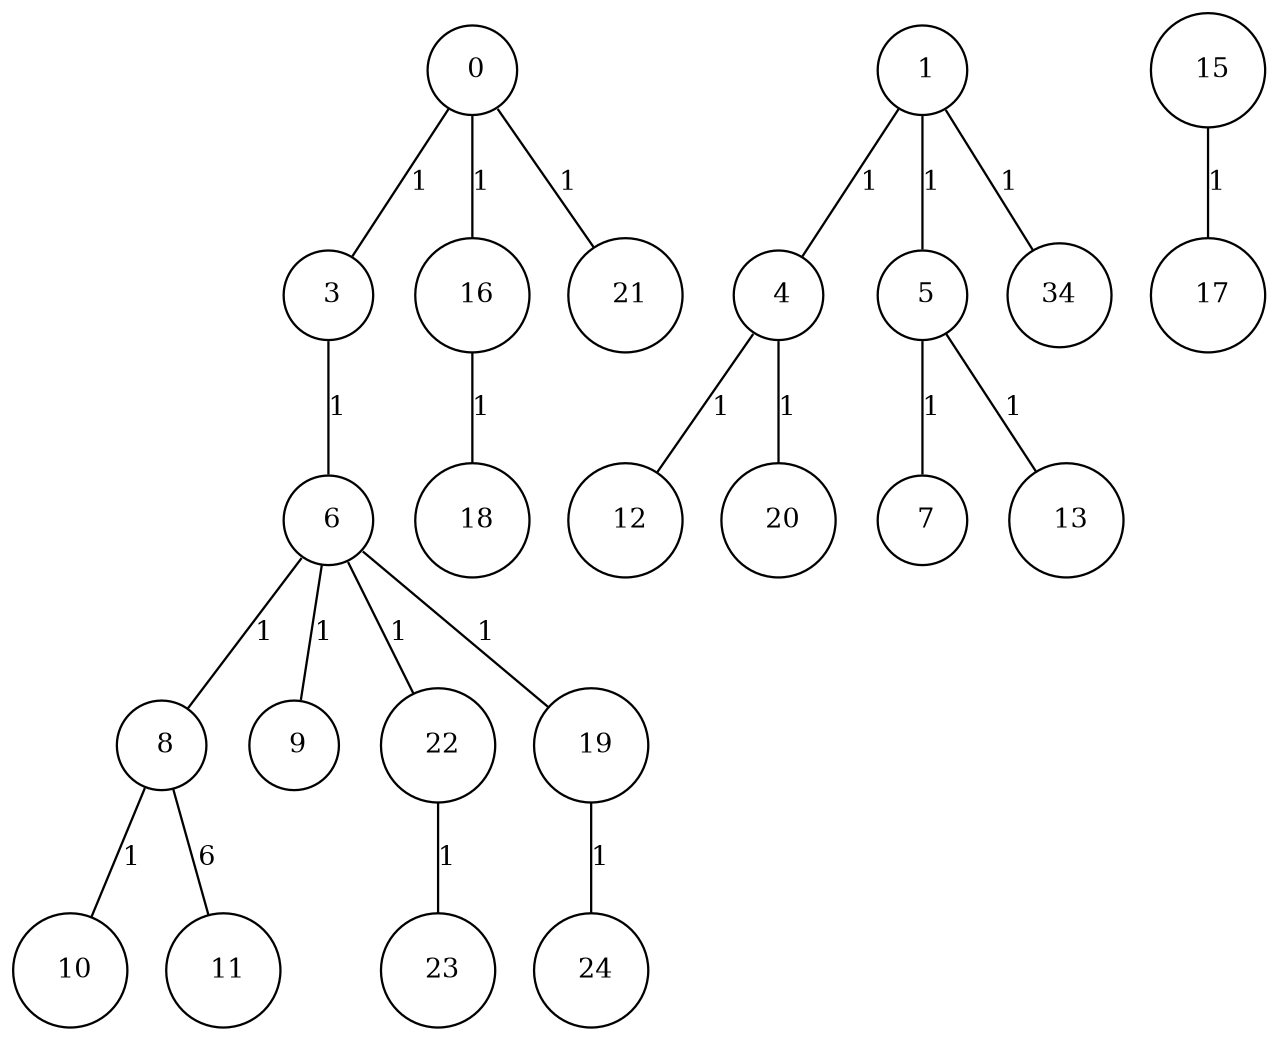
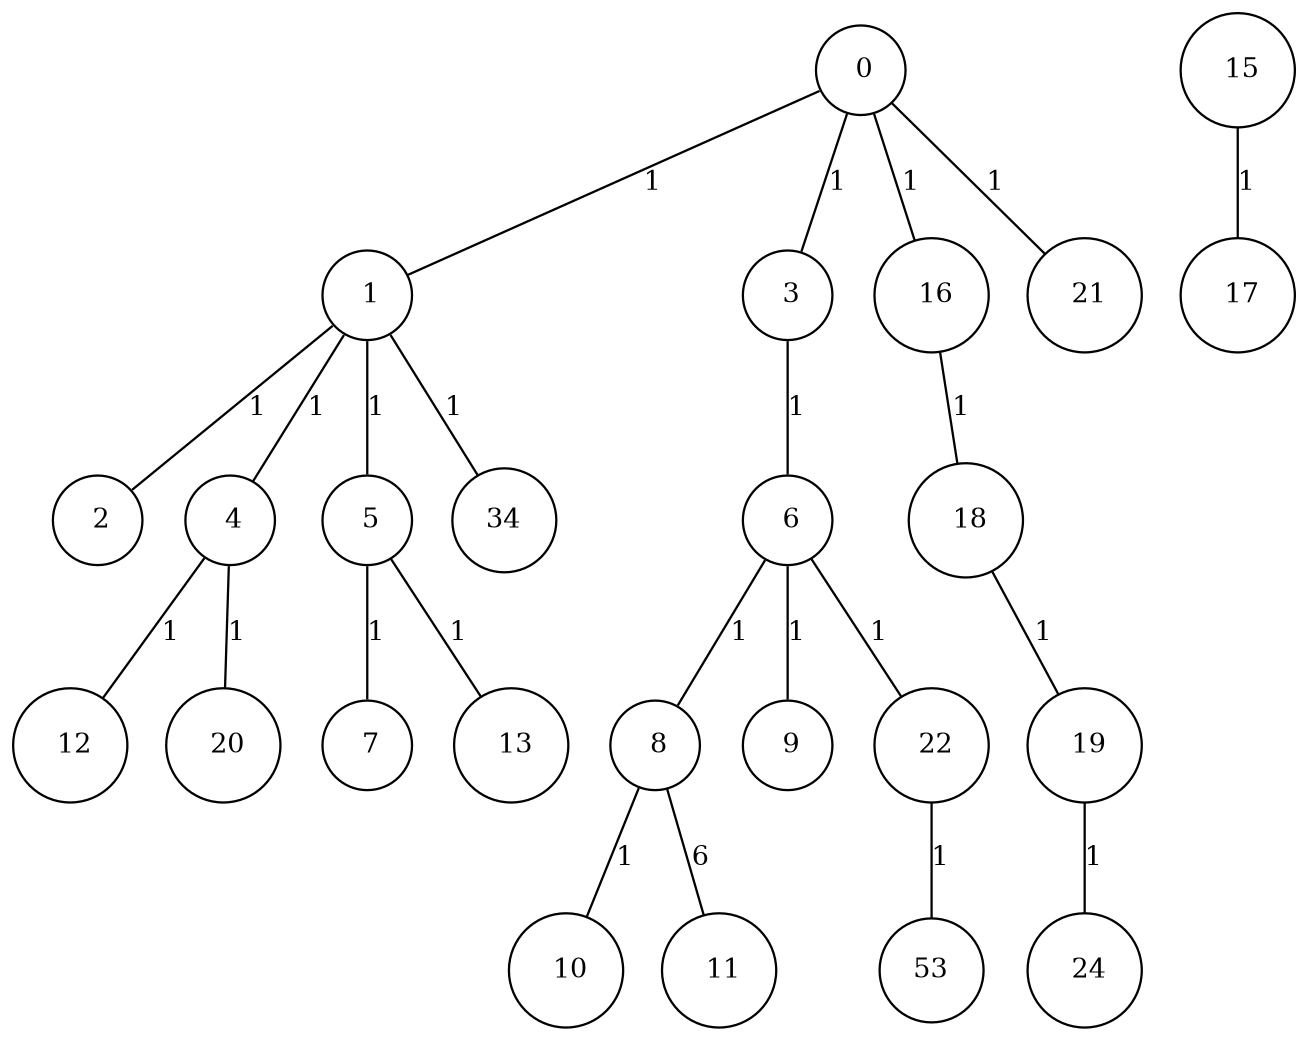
edge "0" -- "1": added, label "1"
node "2": added
edge "6" -- "19": now "18" -- "19"
node "23": label "23" -> "53"
